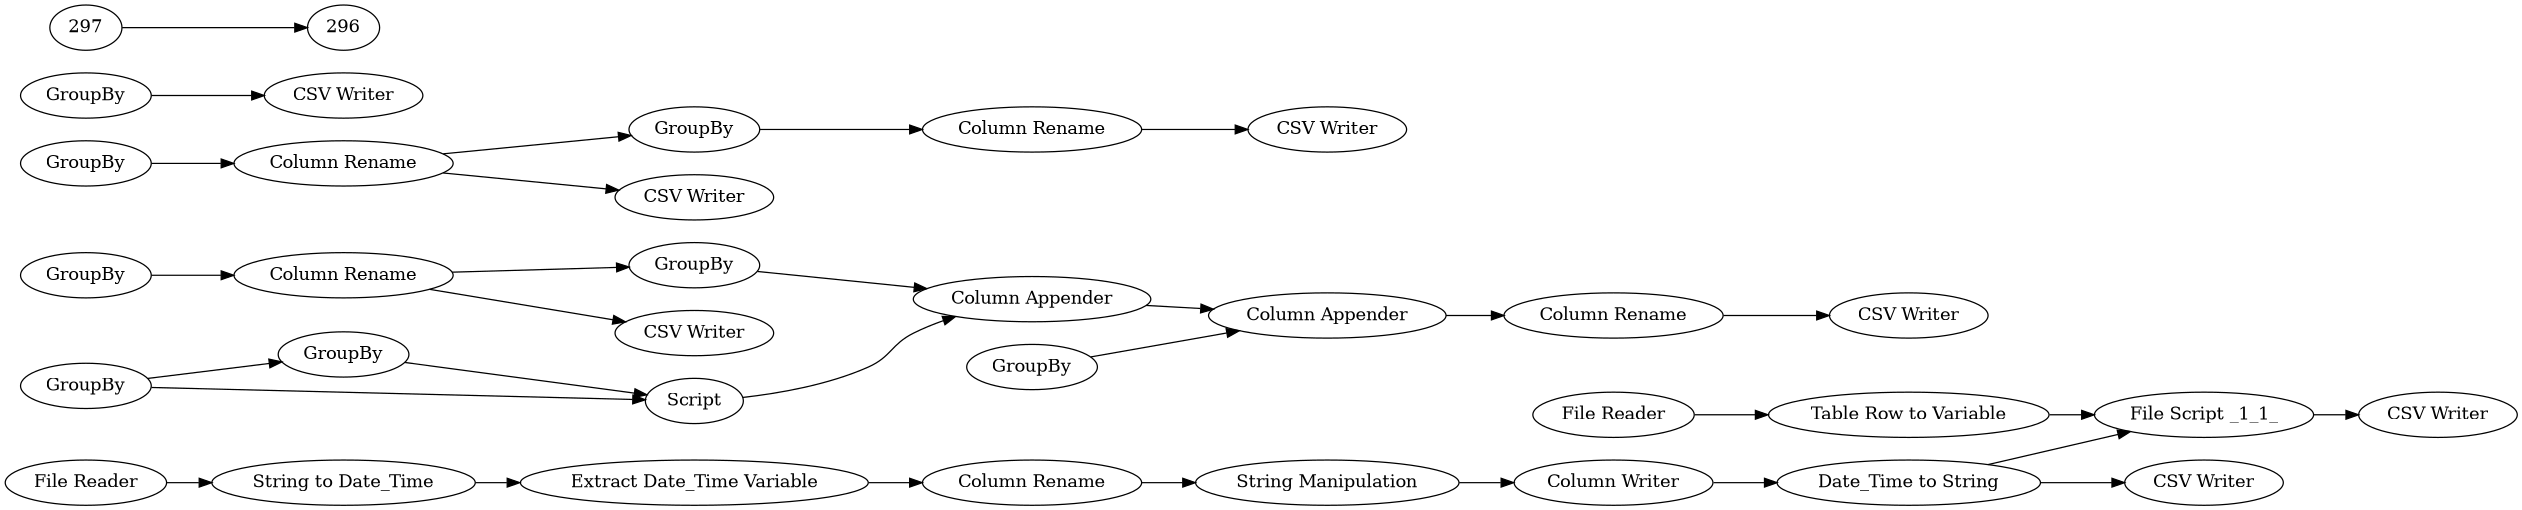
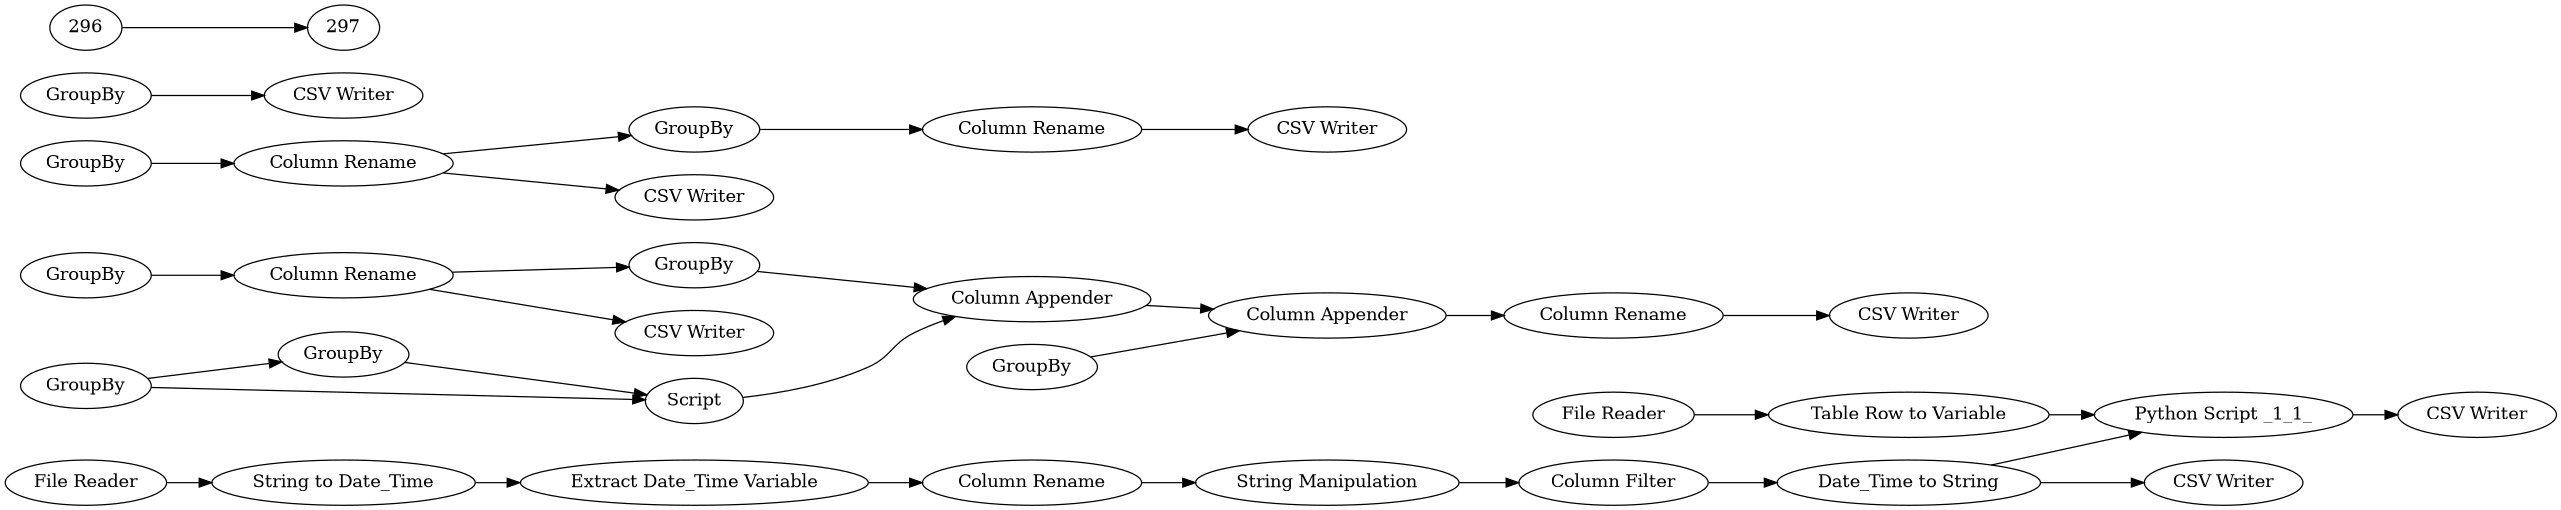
edge "297" -> "296": reversed
node "File Script _1_1_": label "File Script _1_1_" -> "Python Script _1_1_"
node "Column Writer": label "Column Writer" -> "Column Filter"
